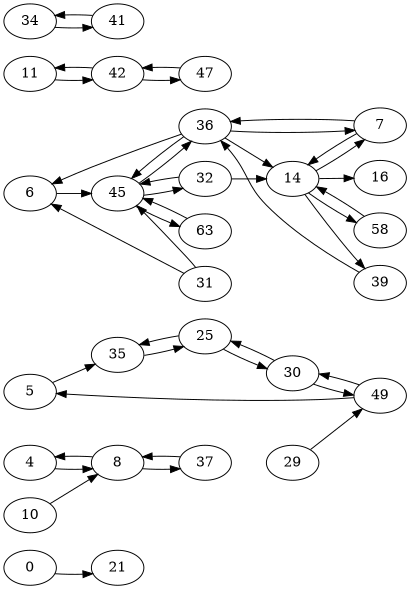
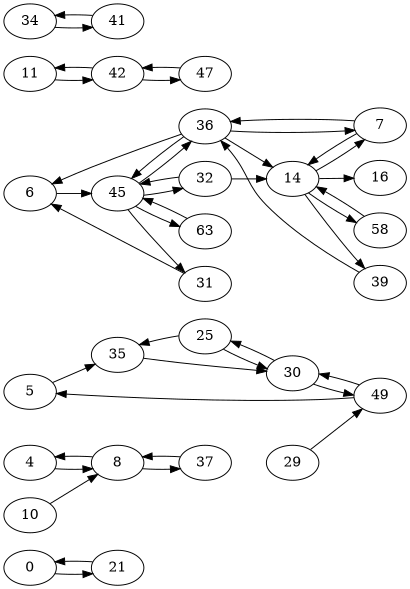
edge "31" -> "45": reversed
edge "35" -> "25": now "35" -> "30"
edge "21" -> "0": added
